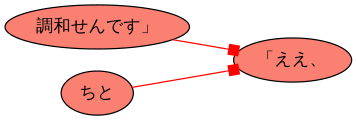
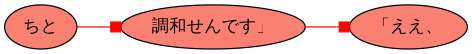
edge "ちと" -> "「ええ、": now "ちと" -> "調和せんです」"
